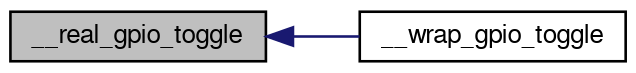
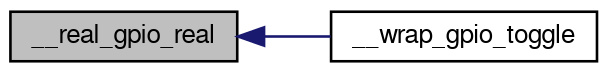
node "__real_gpio_toggle": label "__real_gpio_toggle" -> "__real_gpio_real"
